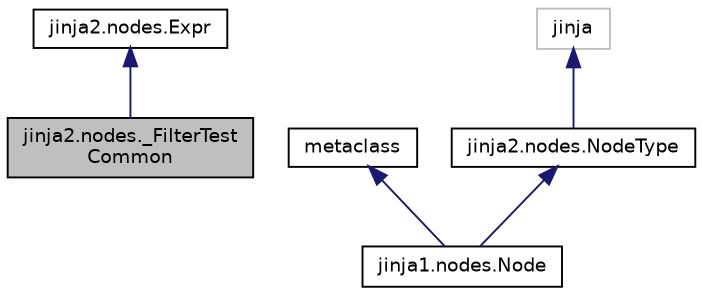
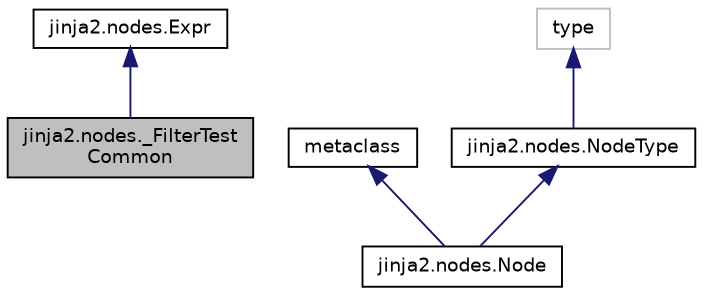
node "jinja": label "jinja" -> "type"
node "jinja1.nodes.Node": label "jinja1.nodes.Node" -> "jinja2.nodes.Node"
